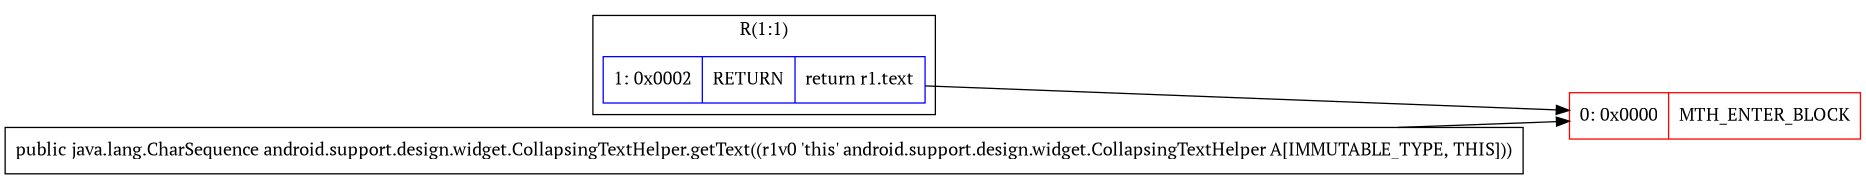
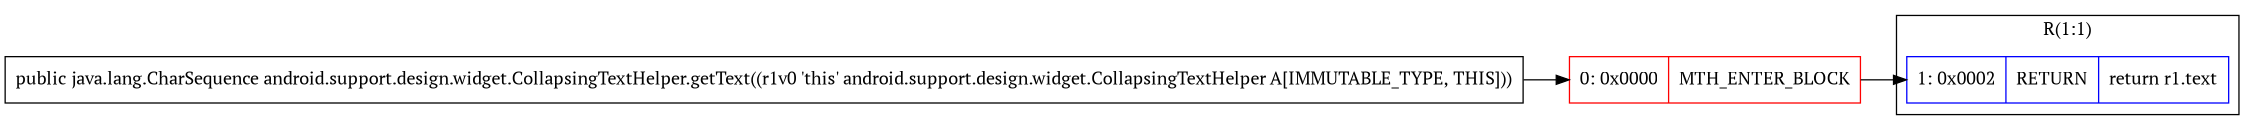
edge "1: 0x0002" -> "0: 0x0000": reversed
